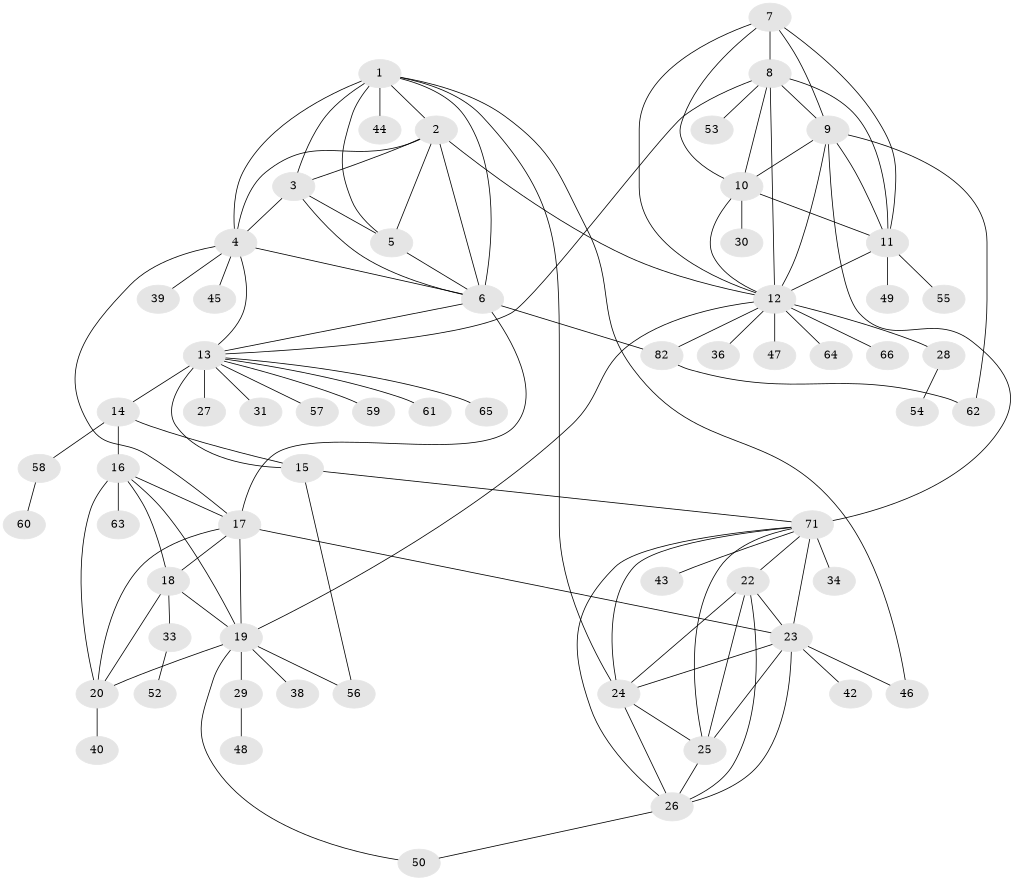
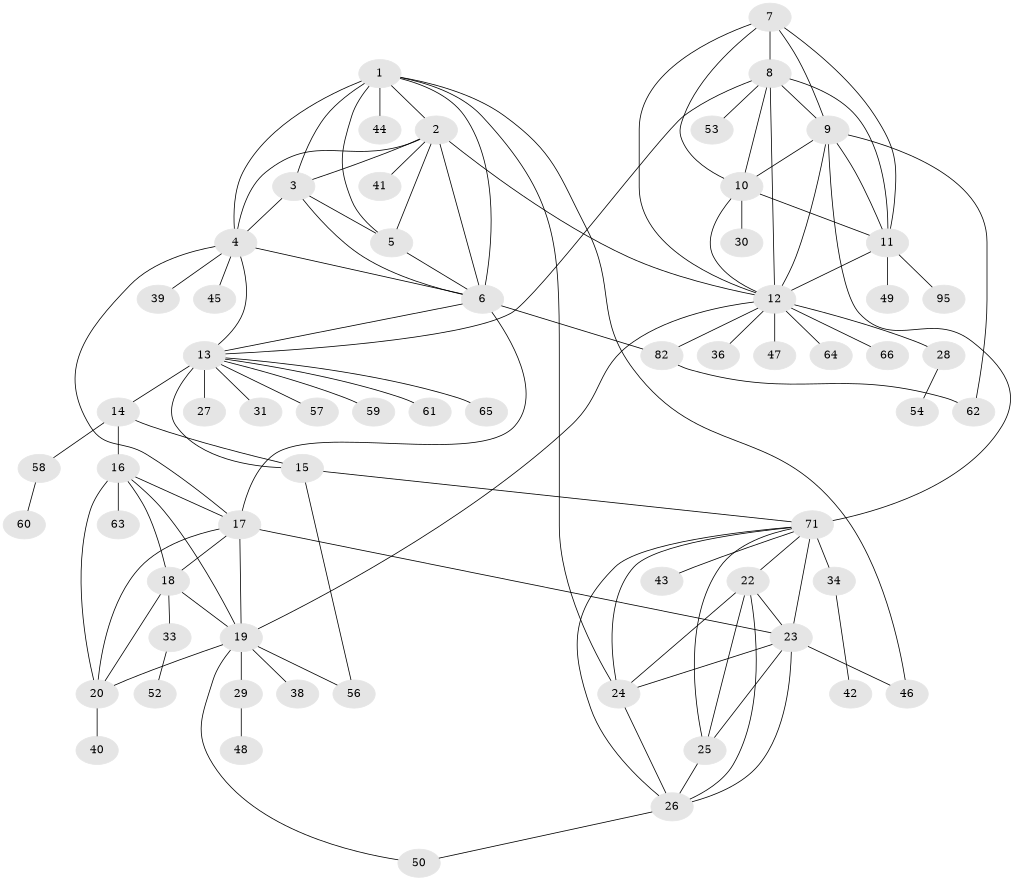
node "41": added
node "55": label "55" -> "95"
edge "23" -- "42": now "34" -- "42"
edge "24" -- "25": removed
